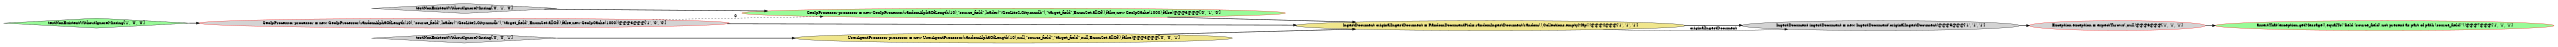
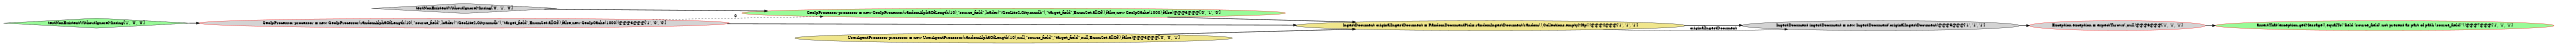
node "testNonExistentWithoutIgnoreMissing['0', '0', '1']": removed
